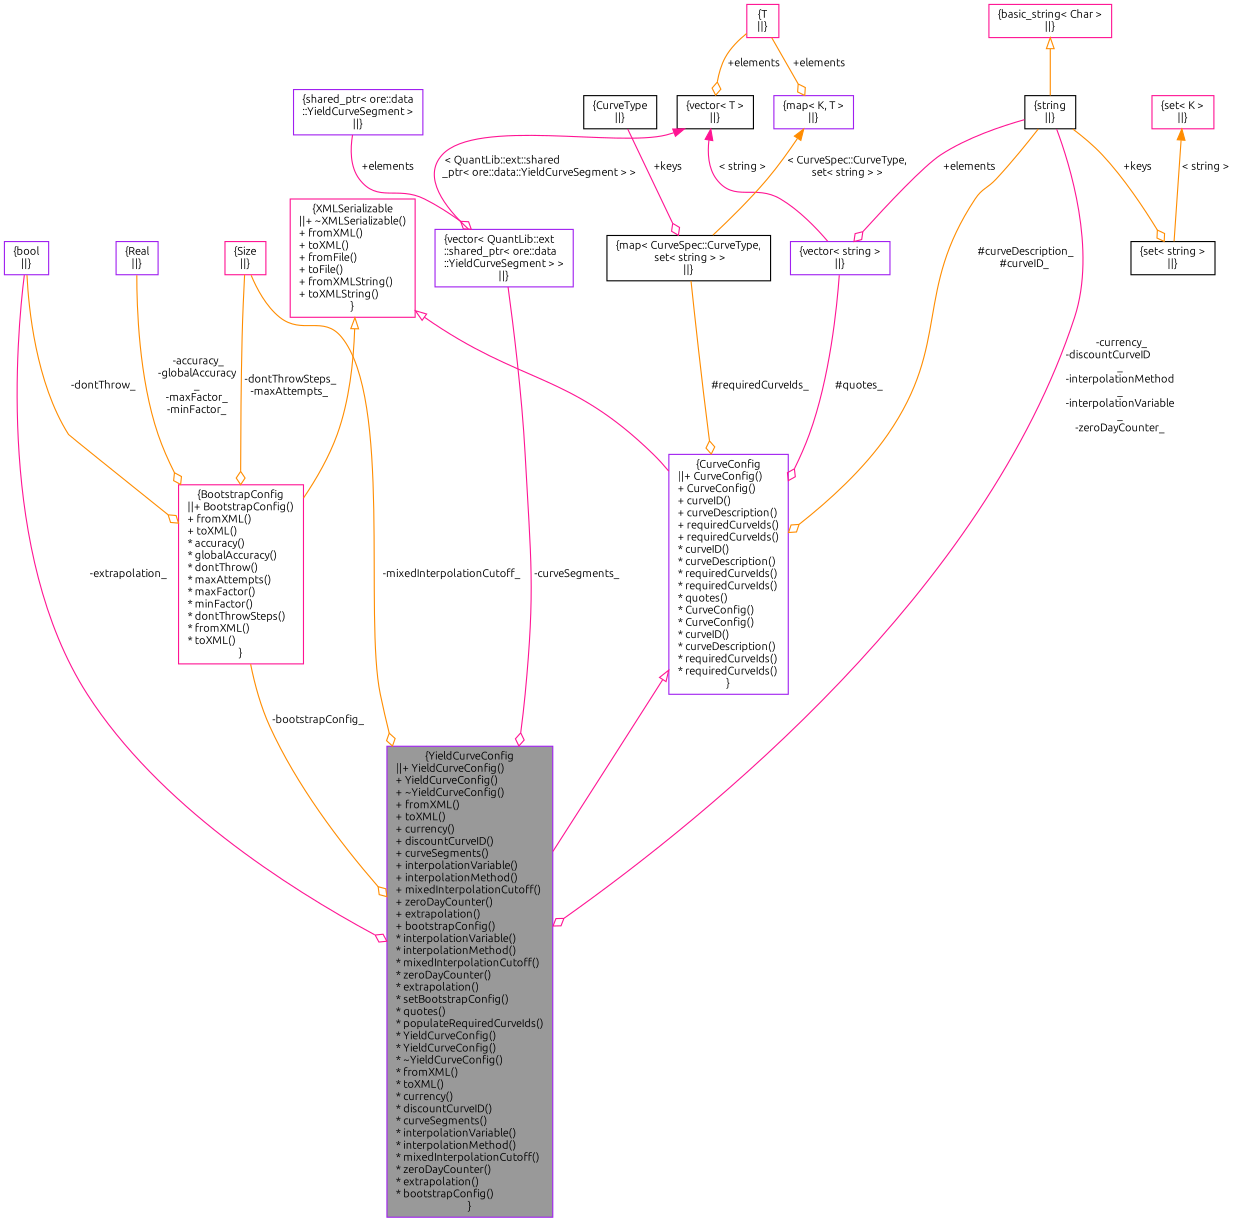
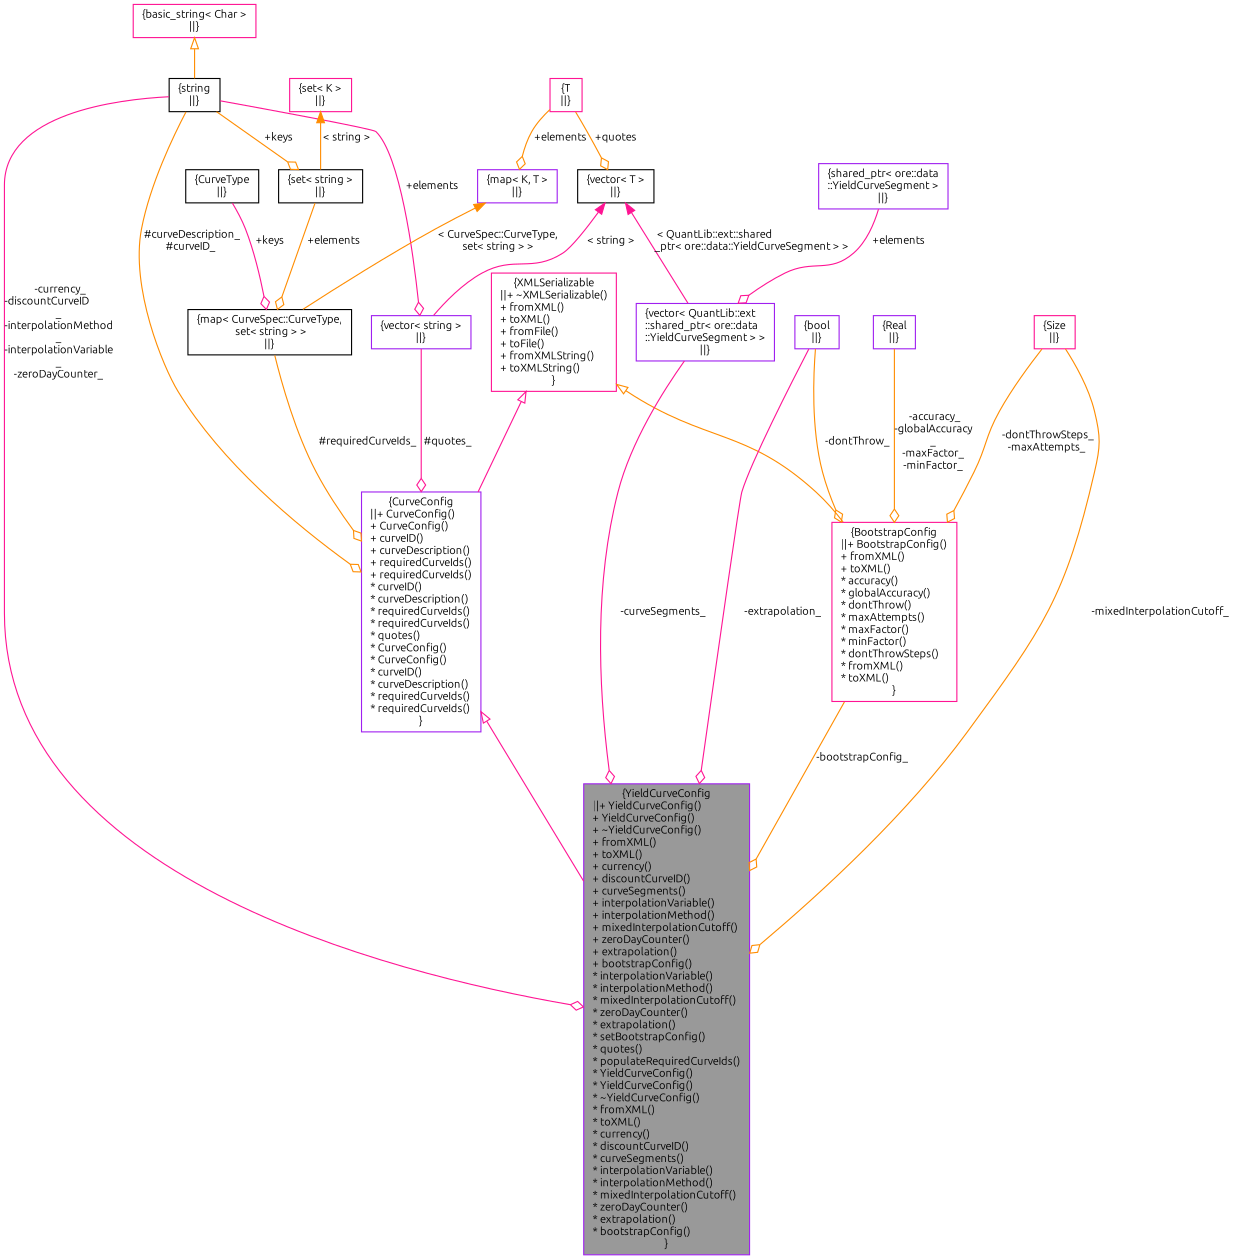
edge "{T ||}" -> "{vector< T > ||}": label " +elements" -> " +quotes"
edge "{set< string > ||}" -> "{map< CurveSpec::CurveType, set< string > > ||}": added, label "+elements"
